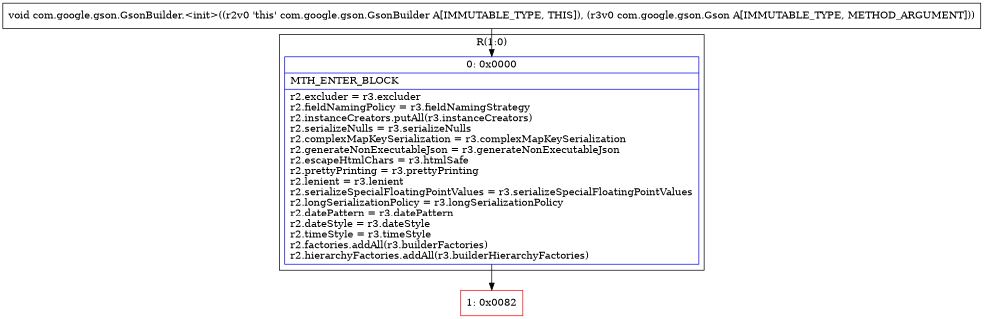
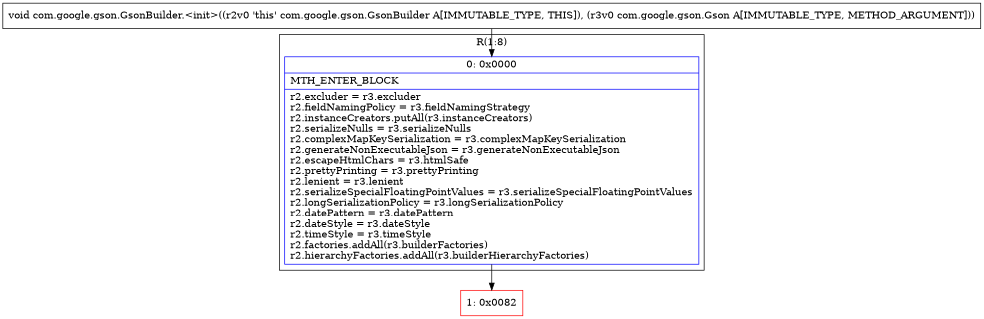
cluster "R(1:0)": label "R(1:0)" -> "R(1:8)"
